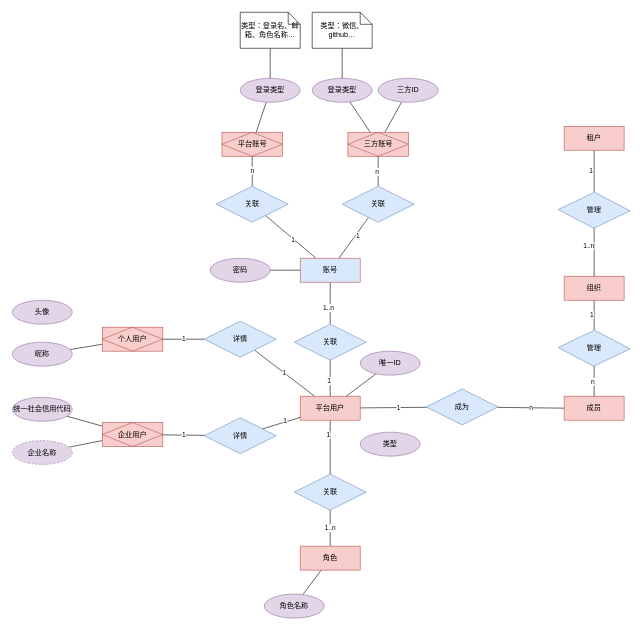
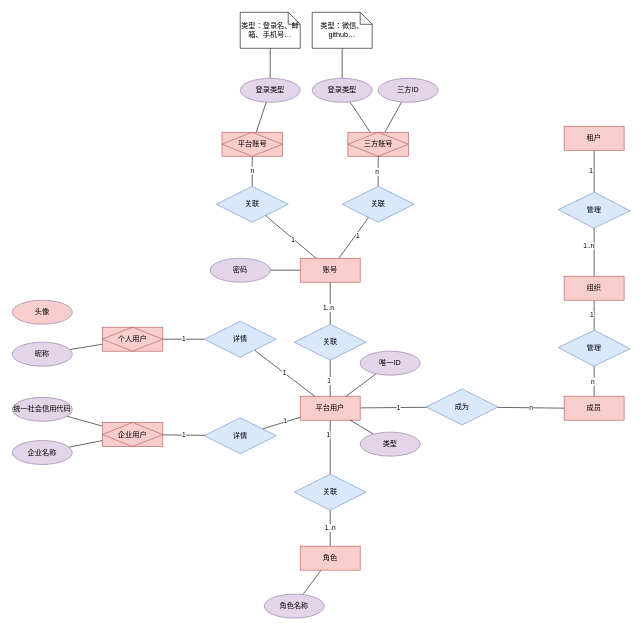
node "类型：登录名、邮箱、角色名称…": label "类型：登录名、邮箱、角色名称…" -> "类型：登录名、邮箱、手机号…"
node "账号": fillcolor #dae8fc -> #f8cecc
node "头像": fillcolor #e1d5e7 -> #f8cecc
edge "平台用户" -- "类型": added
node "企业名称": style dashed -> solid
